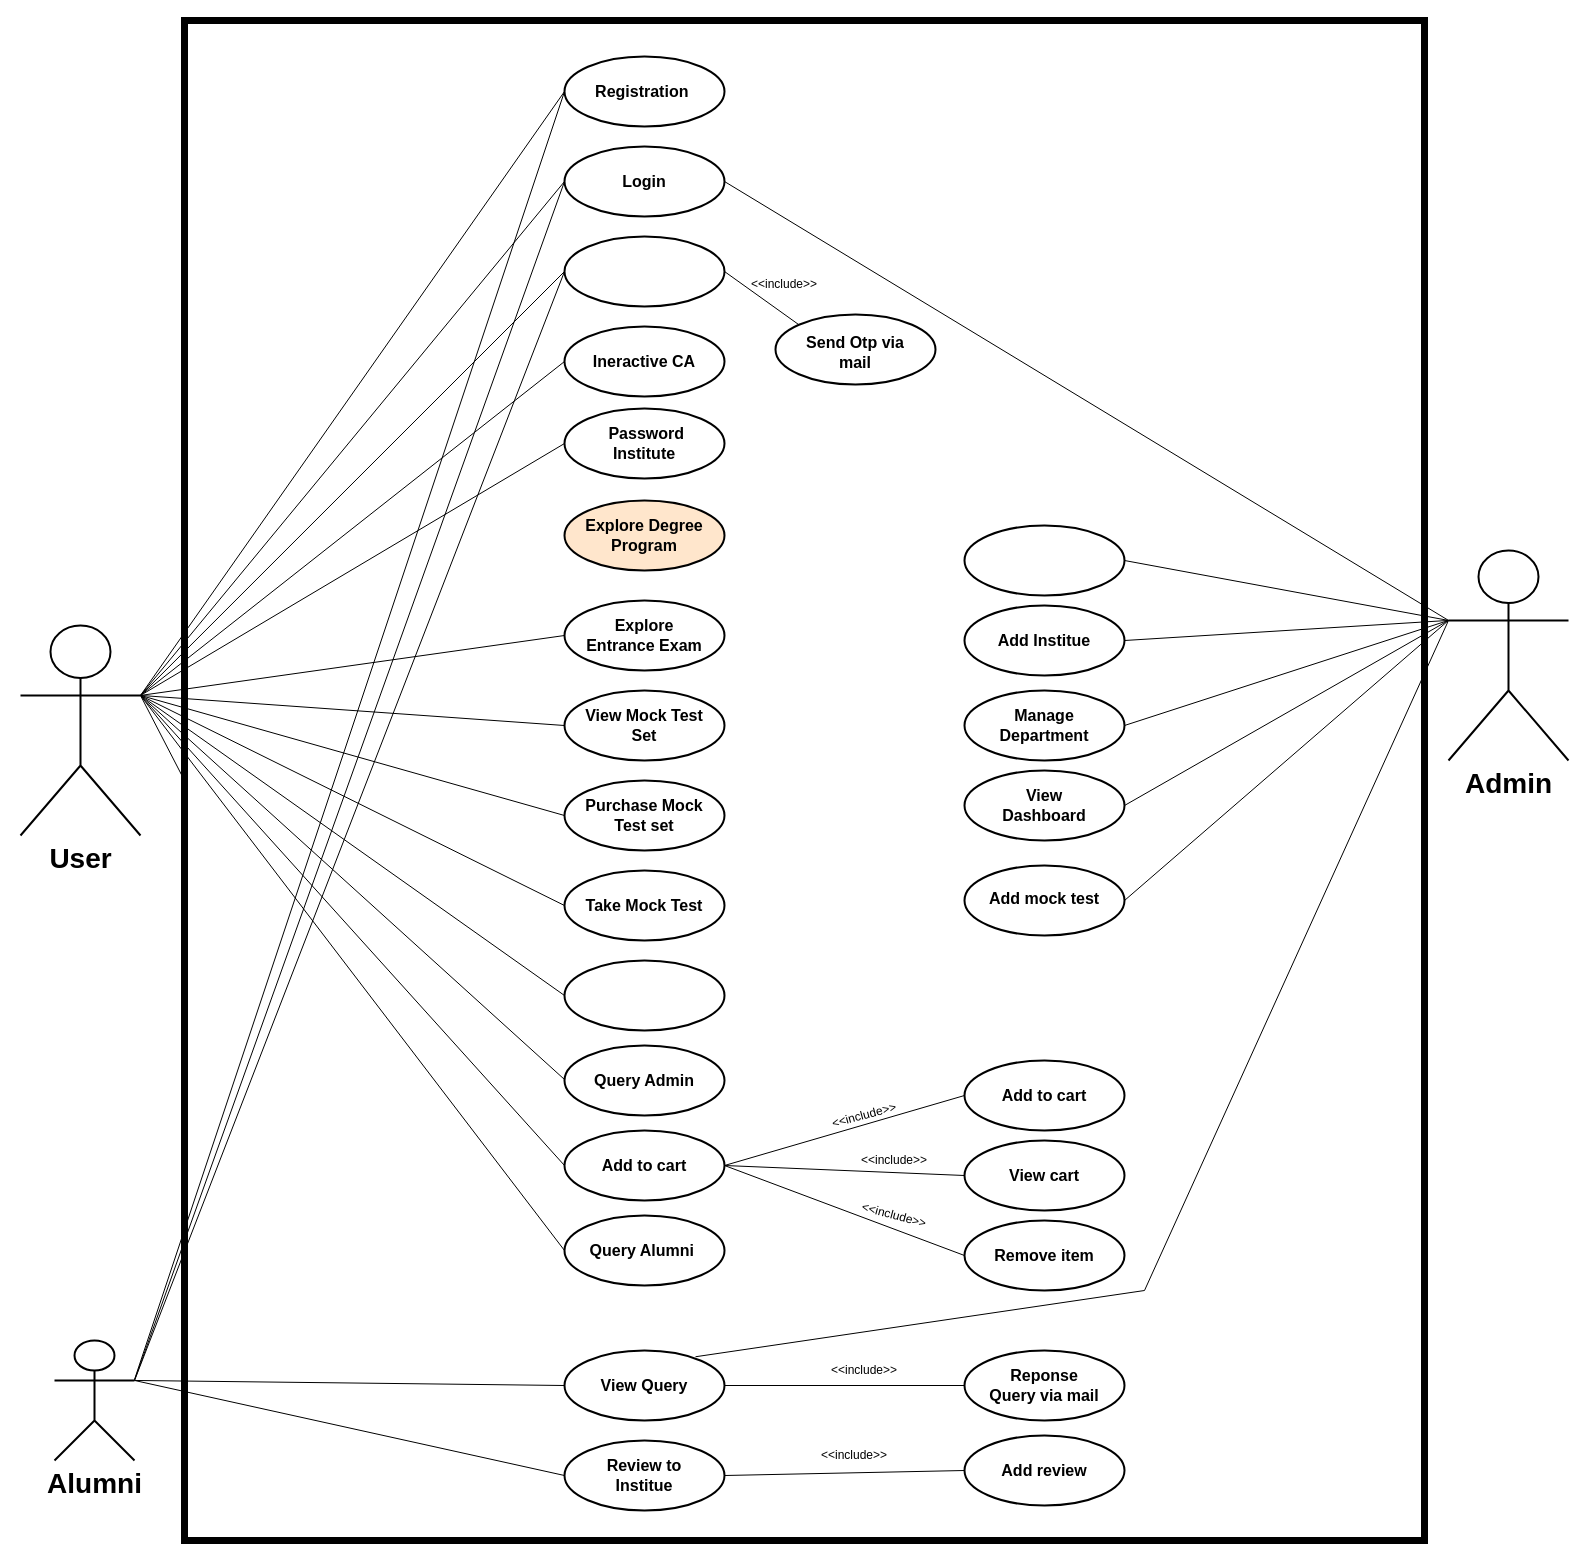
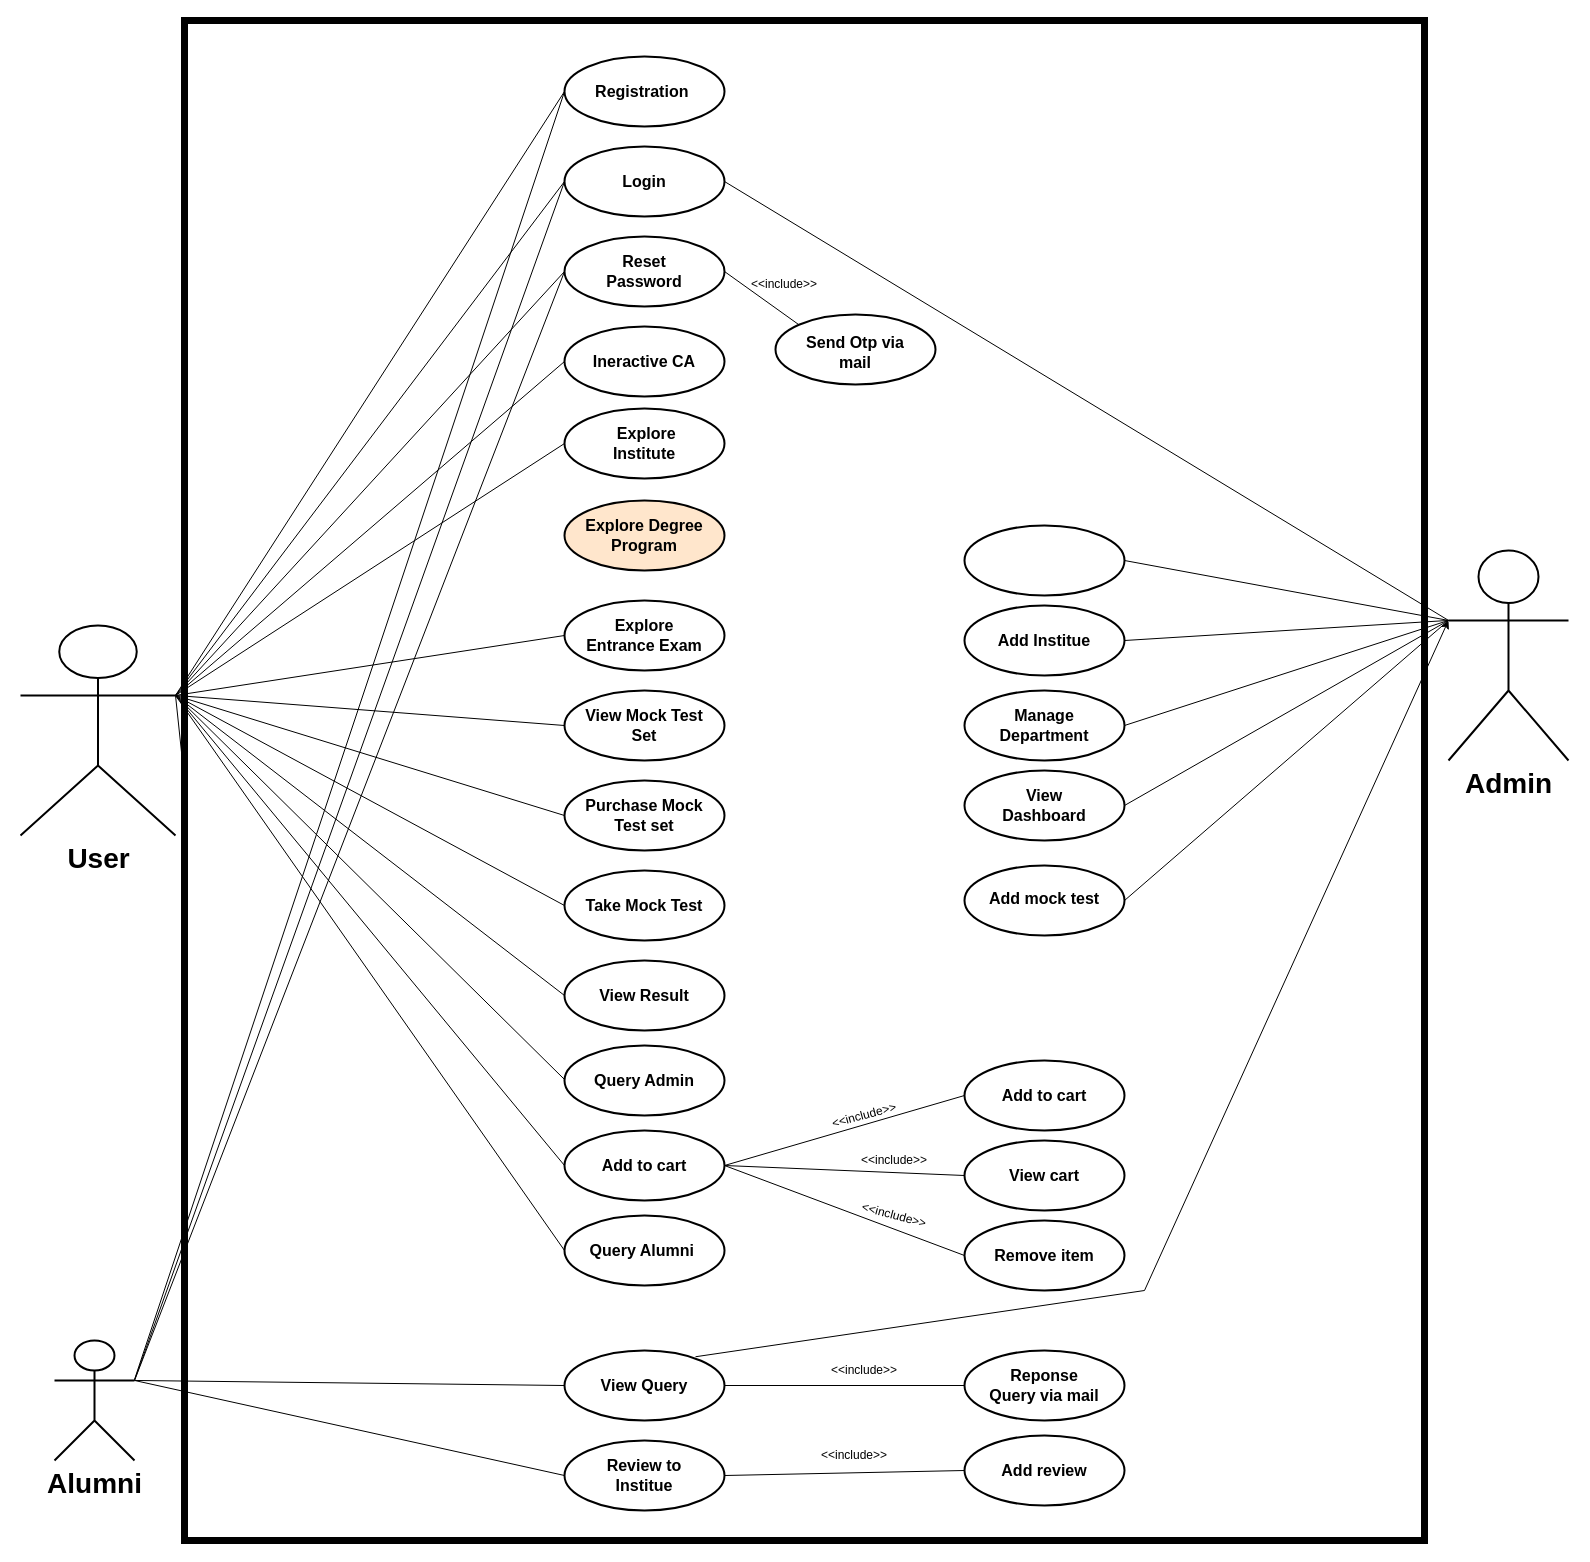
node "Reset Password": added
node "Password Institute": label "Password Institute" -> "Explore Institute"
edge "Admin" -- "View Query": arrowhead none -> classic
node "User": size 120x210 -> 155x210
node "View Result": added
